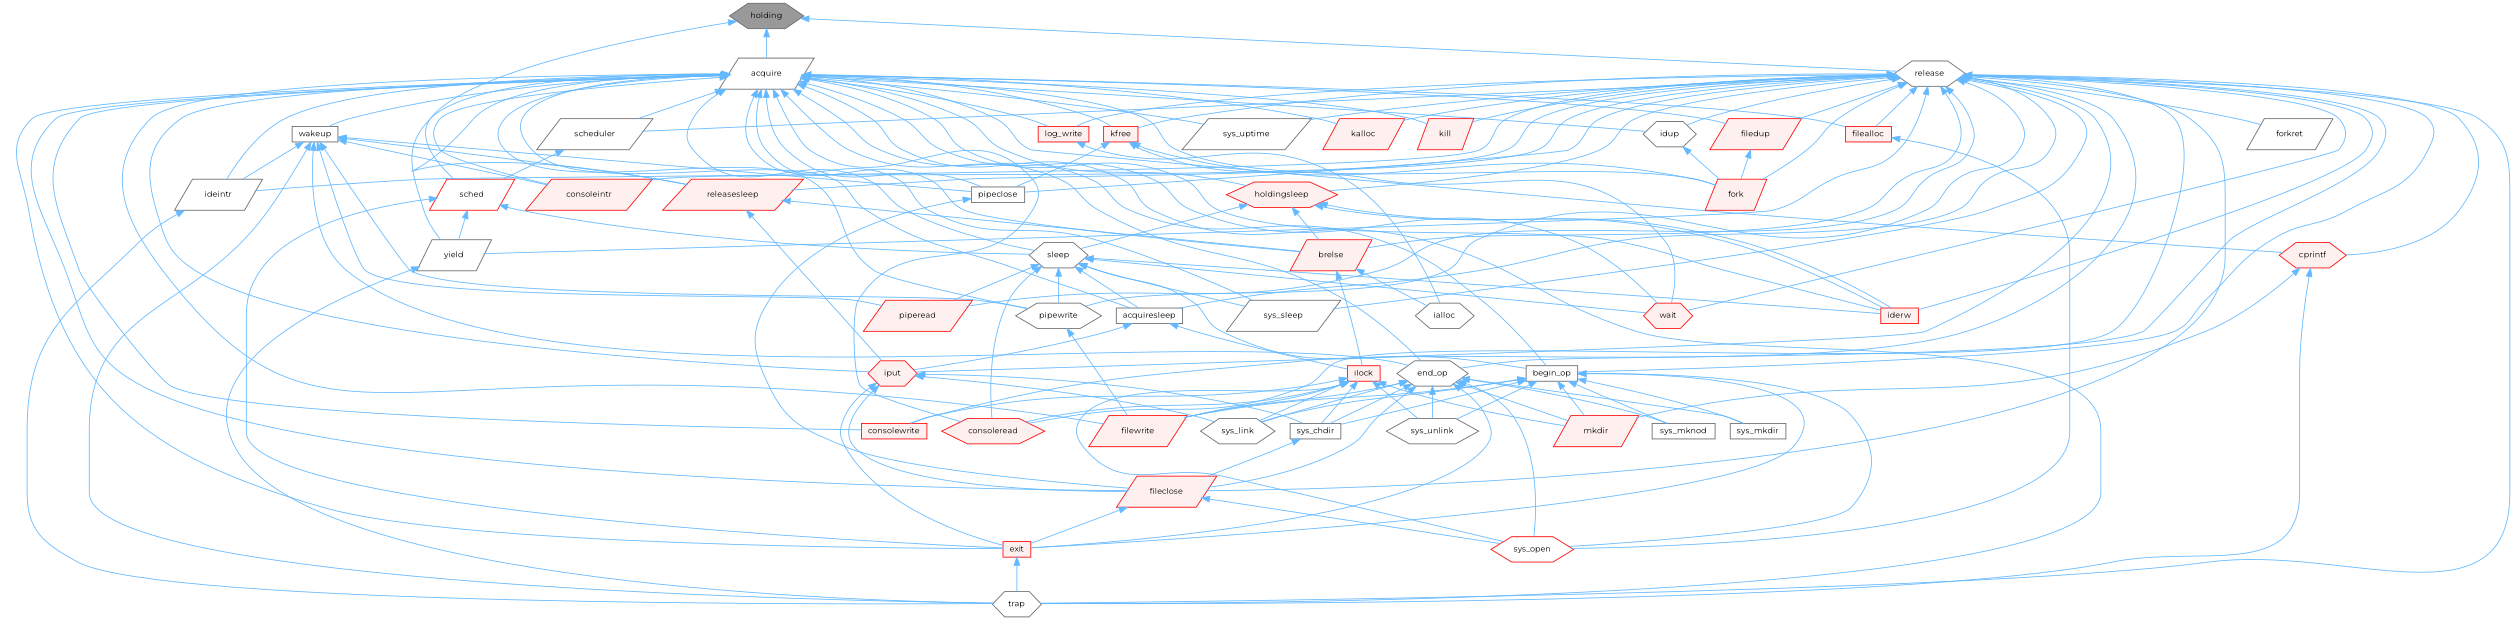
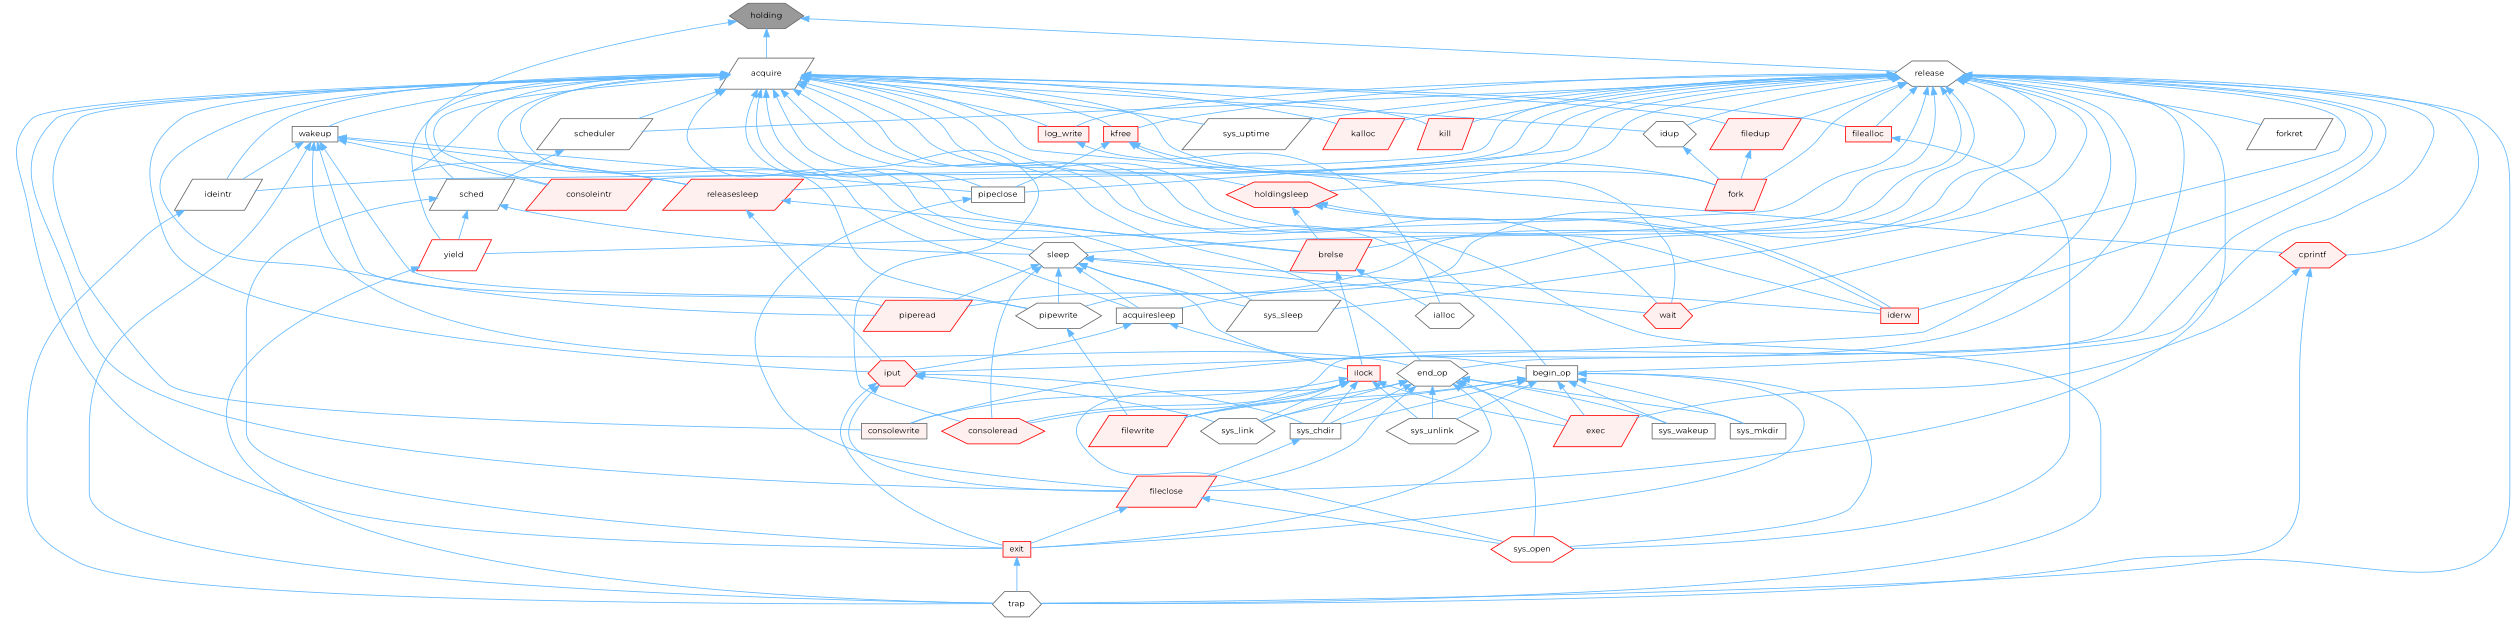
node "sched": color red -> grey40
edge "sleep" -> "holdingsleep": now "sleep" -> "release"
node "yield": color grey40 -> red
edge "filewrite" -> "acquire": now "piperead" -> "acquire"
node "consolewrite": color red -> grey40
node "mkdir": label "mkdir" -> "exec"
node "sys_mknod": label "sys_mknod" -> "sys_wakeup"
